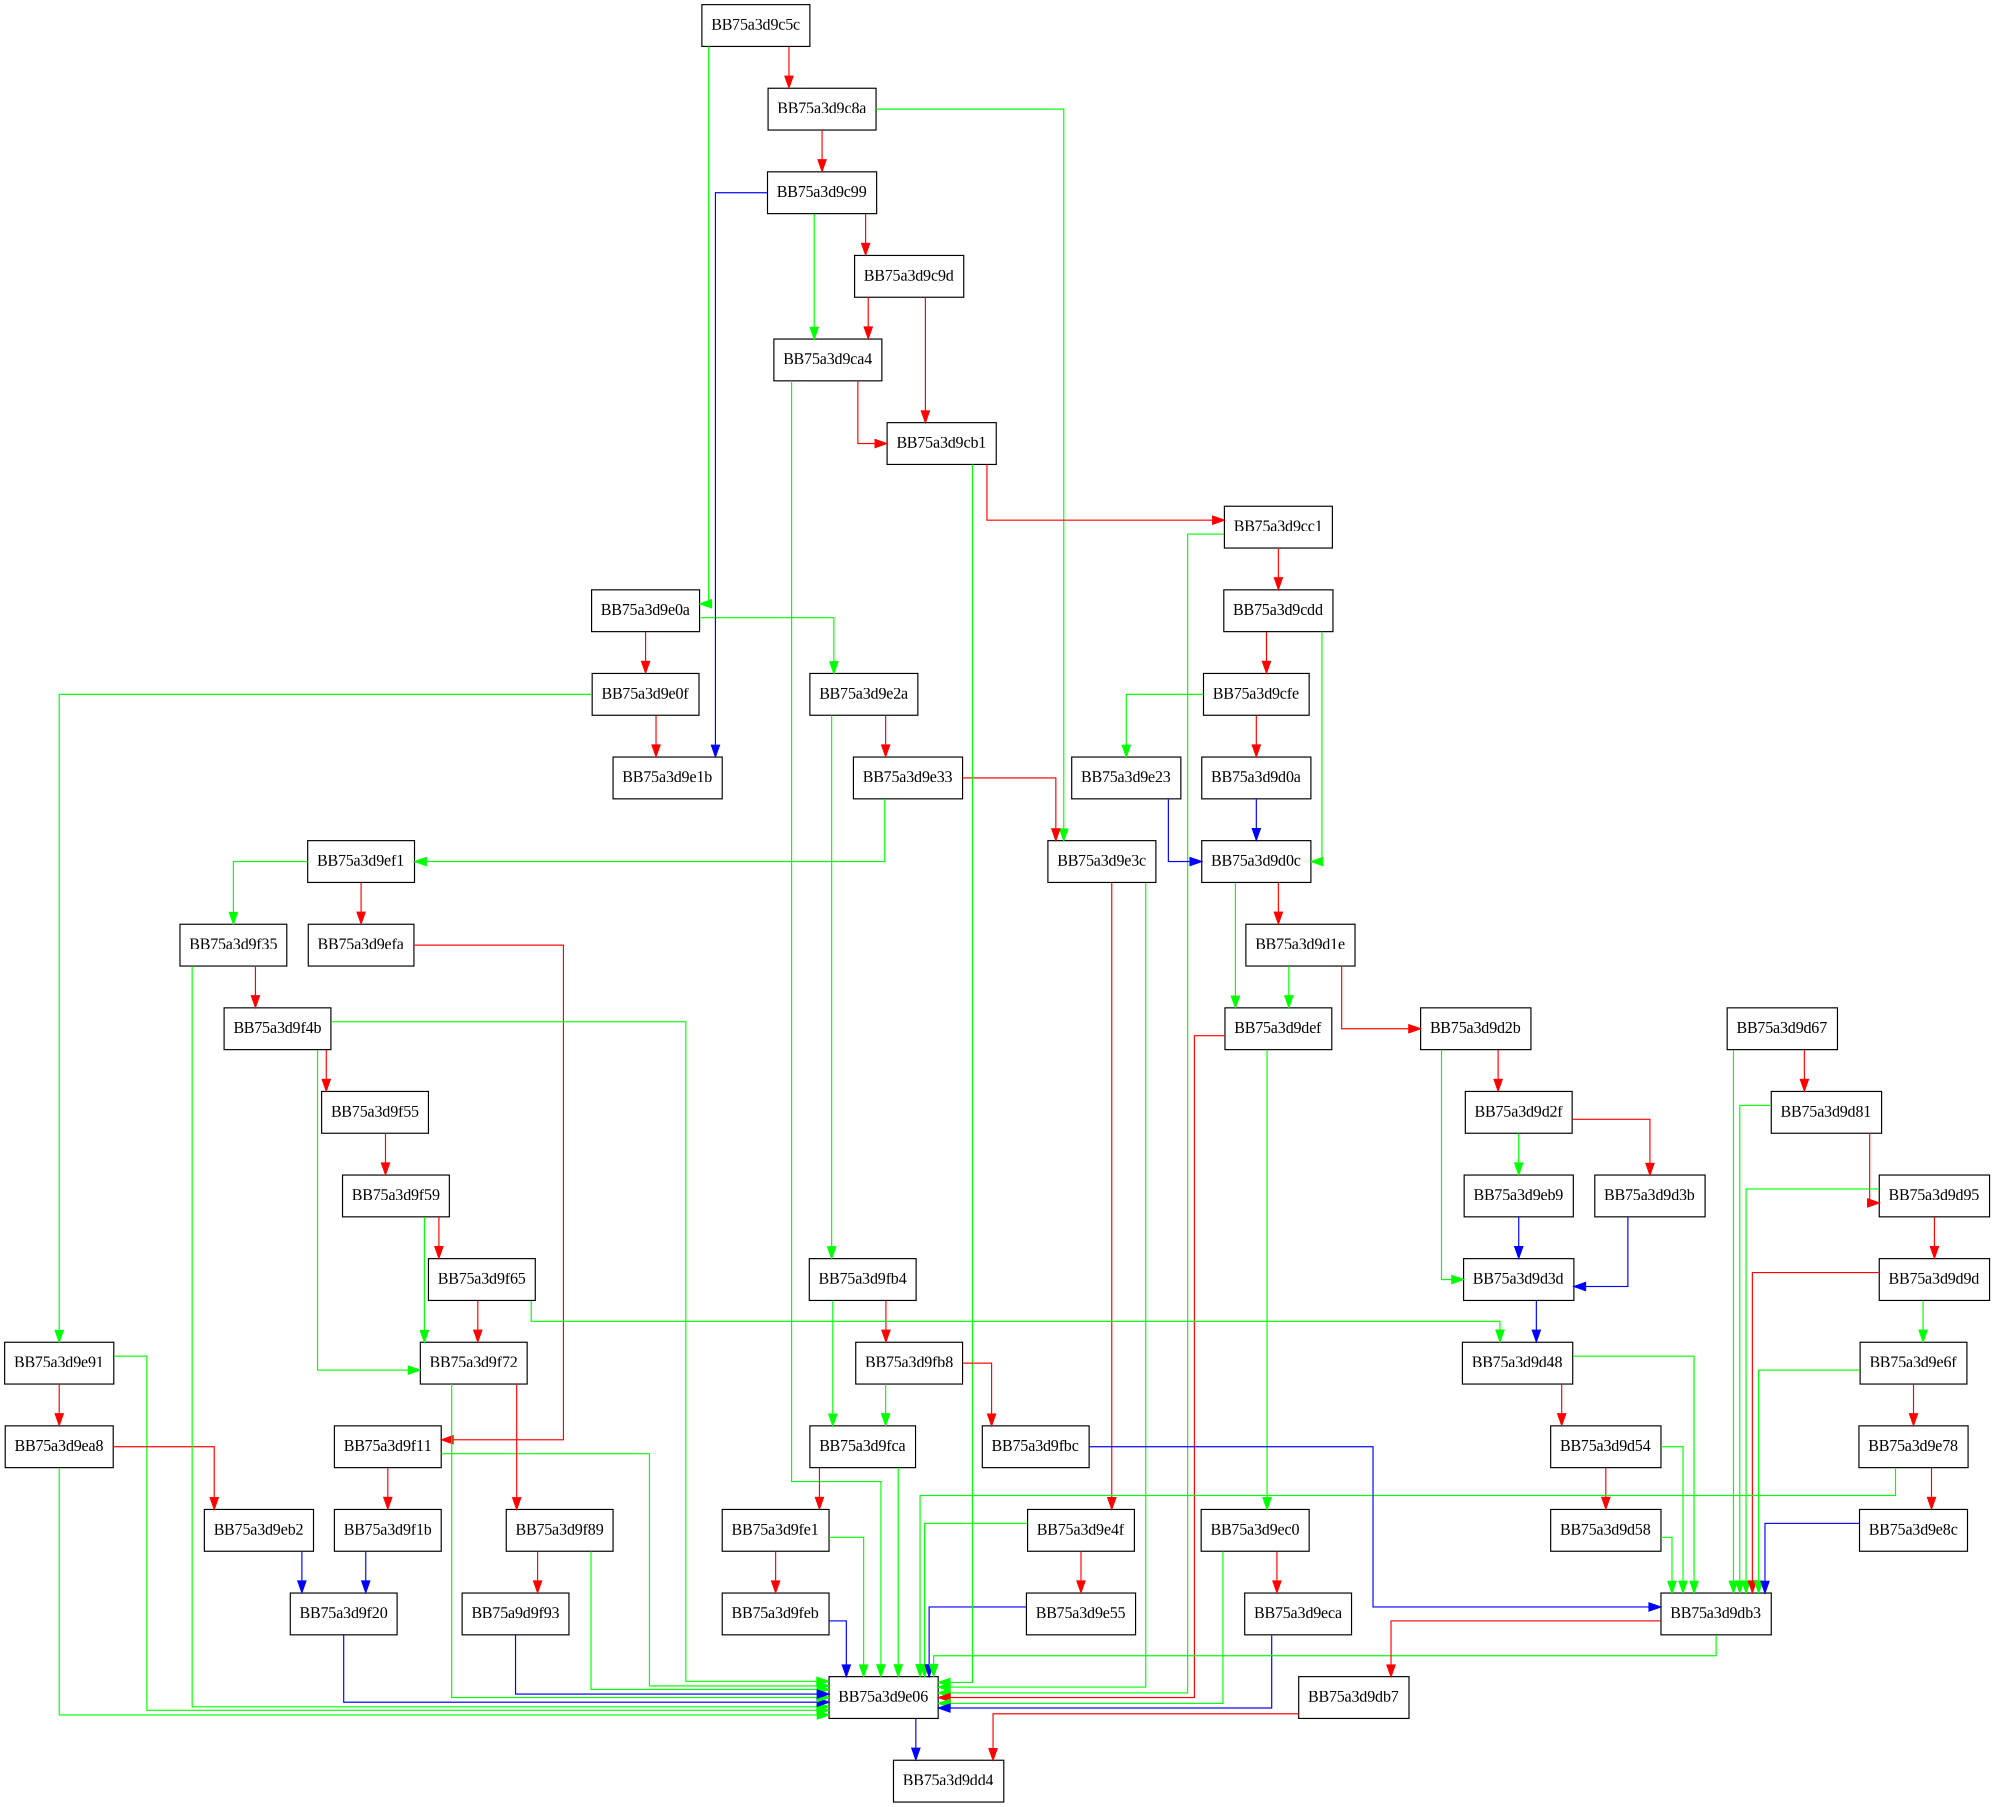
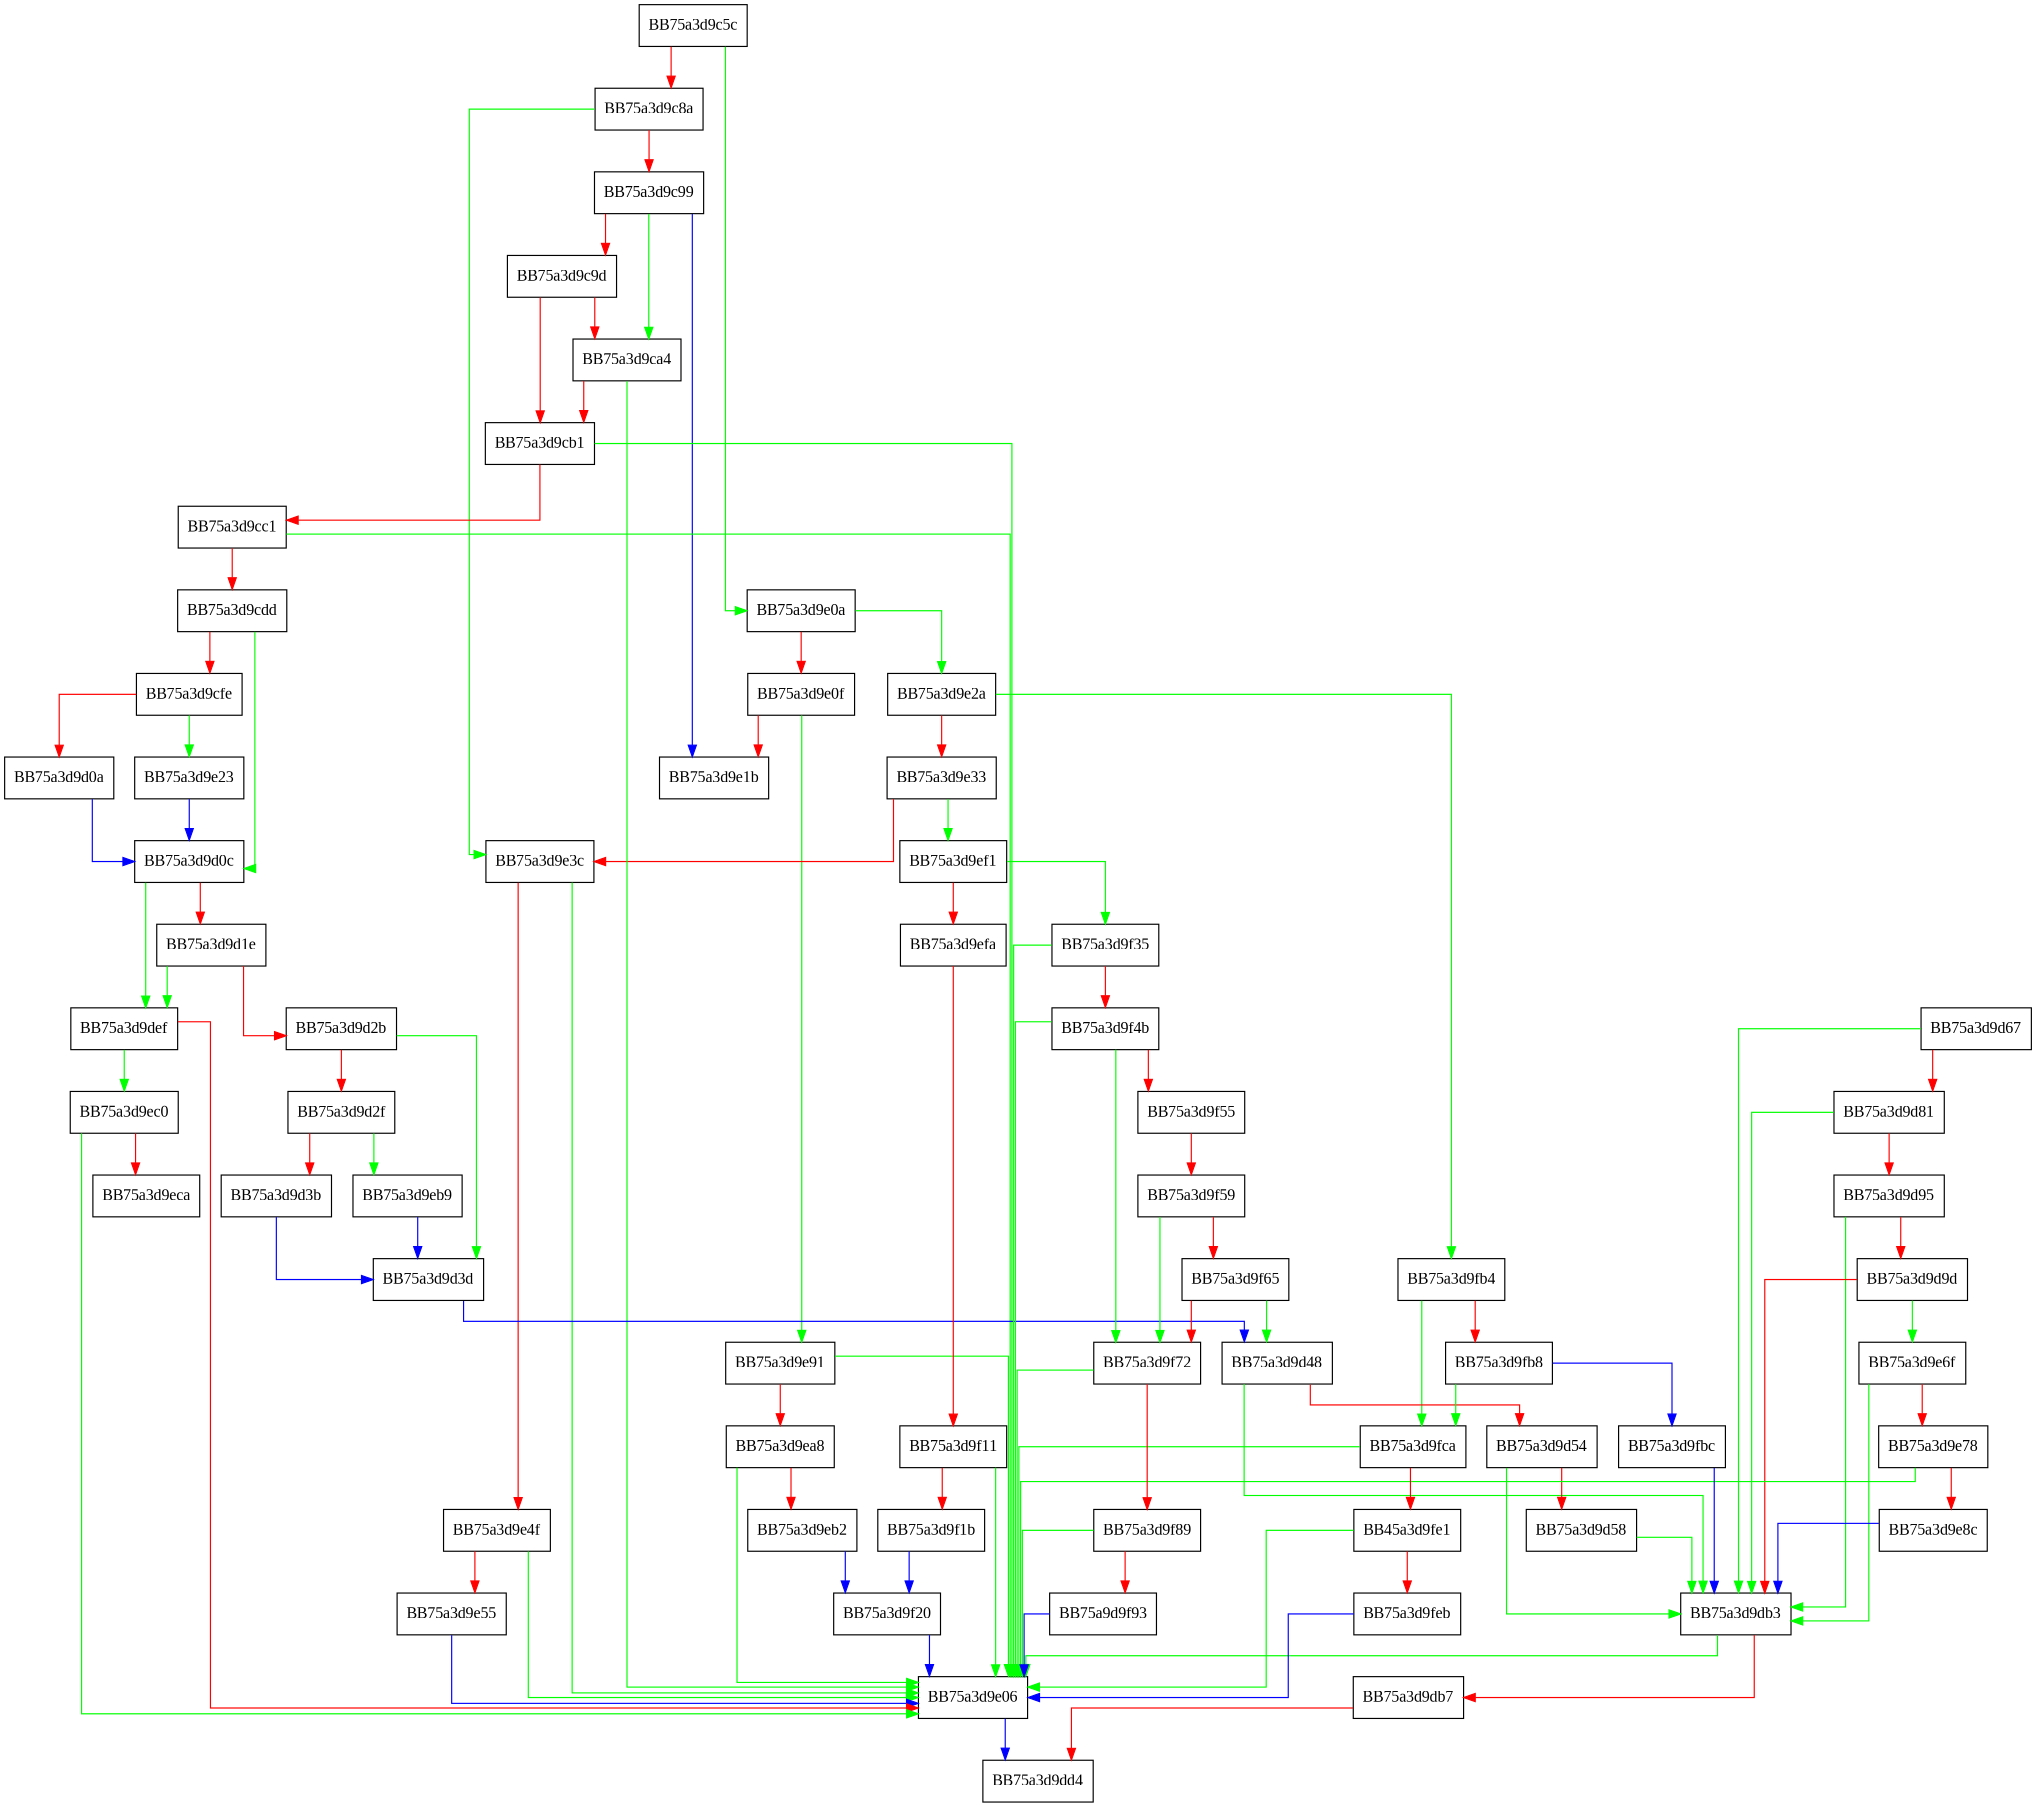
edge "BB75a3d9fb8" -> "BB75a3d9fbc": color red -> blue
node "BB75a3d9fe1": label "BB75a3d9fe1" -> "BB45a3d9fe1"
edge "BB75a3d9eca" -> "BB75a3d9e06": removed
